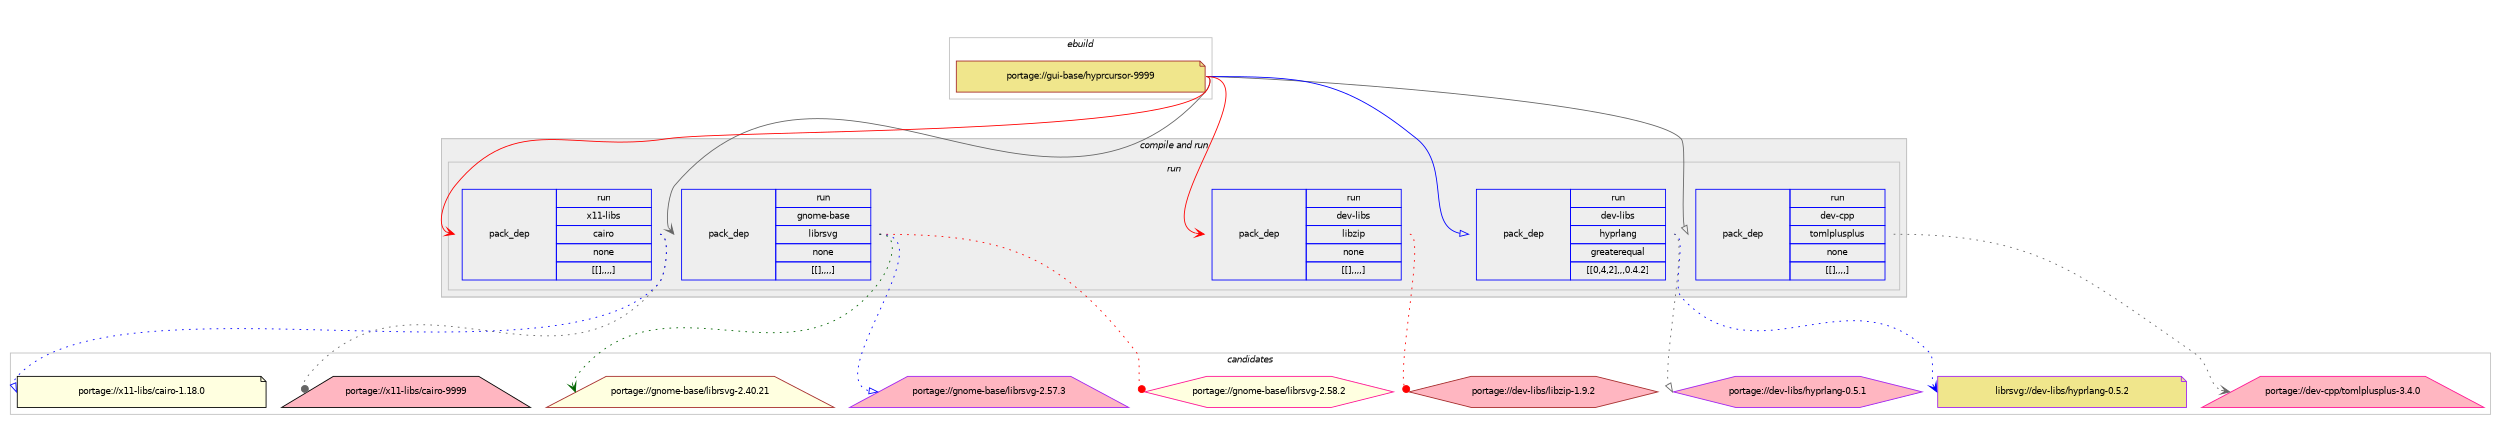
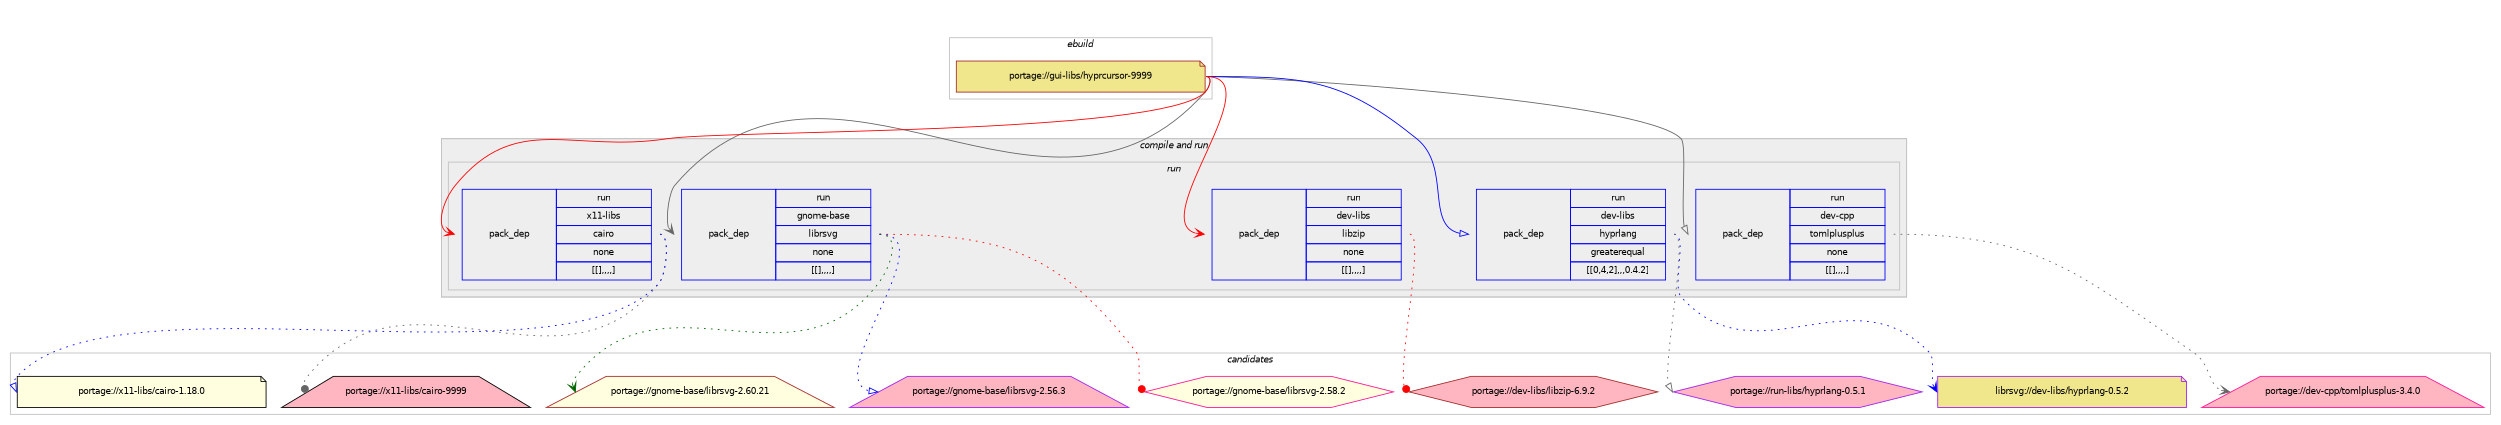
node "portage://gui-base/hyprcursor-9999": label "portage://gui-base/hyprcursor-9999" -> "portage://gui-libs/hyprcursor-9999"
node "portage://gnome-base/librsvg-2.40.21": label "portage://gnome-base/librsvg-2.40.21" -> "portage://gnome-base/librsvg-2.60.21"
node "portage://gnome-base/librsvg-2.57.3": label "portage://gnome-base/librsvg-2.57.3" -> "portage://gnome-base/librsvg-2.56.3"
node "portage://dev-libs/libzip-1.9.2": label "portage://dev-libs/libzip-1.9.2" -> "portage://dev-libs/libzip-6.9.2"
node "portage://dev-libs/hyprlang-0.5.1": label "portage://dev-libs/hyprlang-0.5.1" -> "portage://run-libs/hyprlang-0.5.1"
